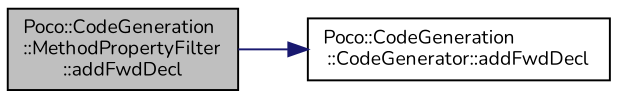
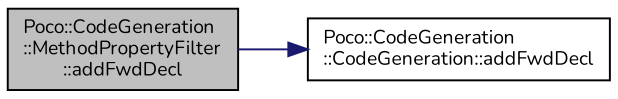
node "Poco::CodeGeneration ::CodeGenerator::addFwdDecl": label "Poco::CodeGeneration ::CodeGenerator::addFwdDecl" -> "Poco::CodeGeneration ::CodeGeneration::addFwdDecl"
